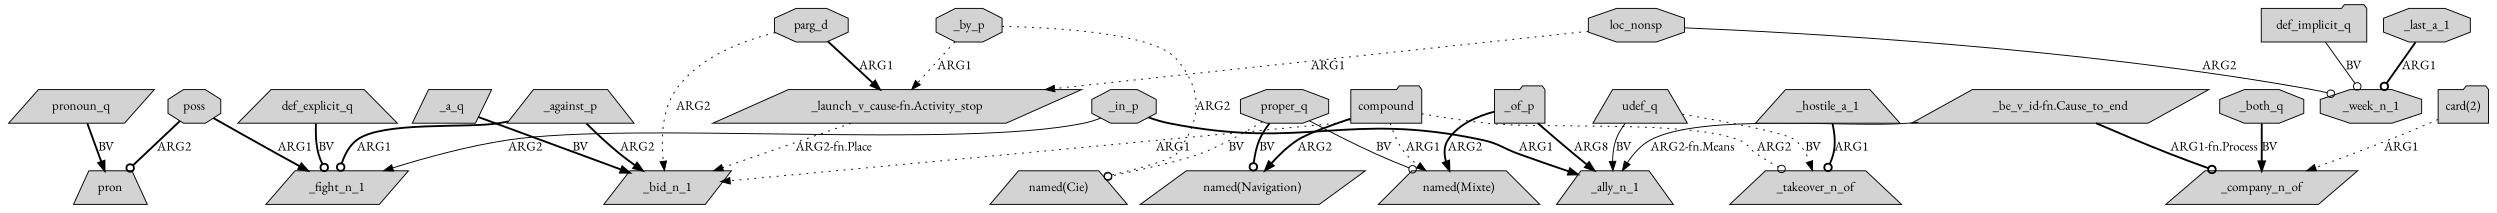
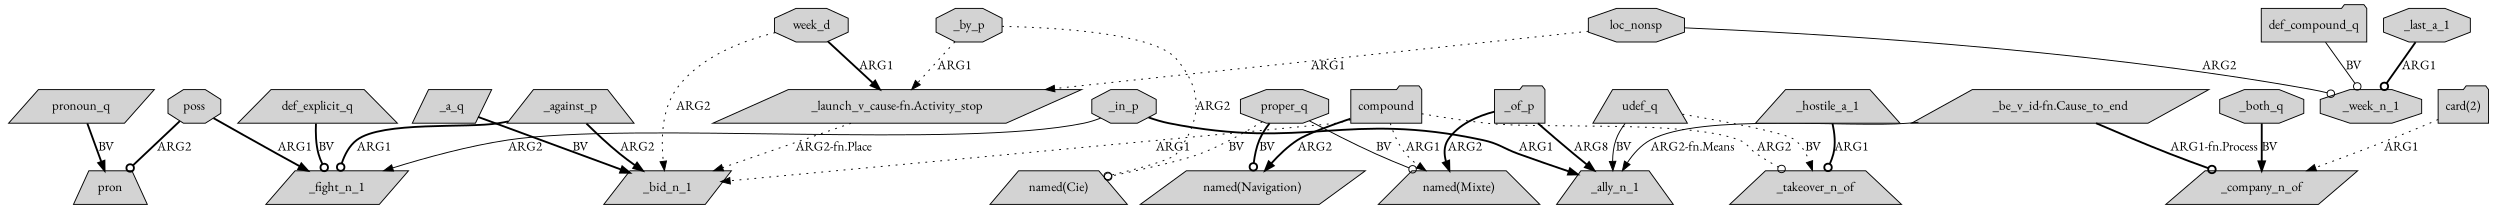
node "parg_d": label "parg_d" -> "week_d"
node "def_implicit_q": label "def_implicit_q" -> "def_compound_q"
